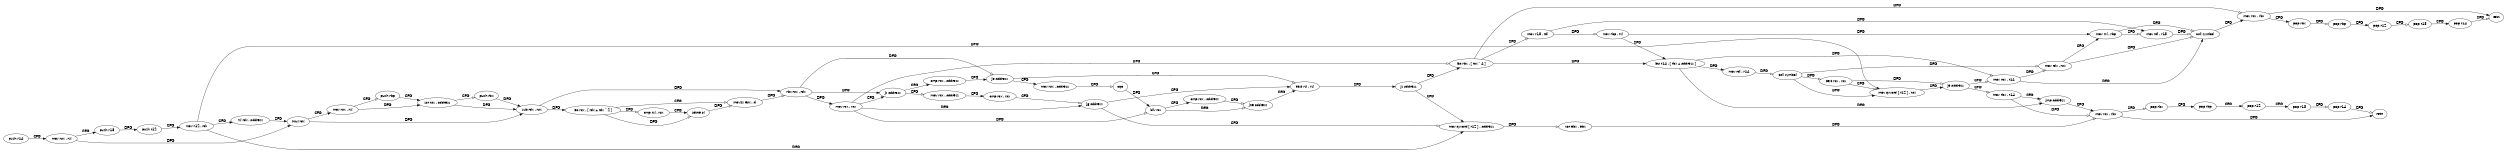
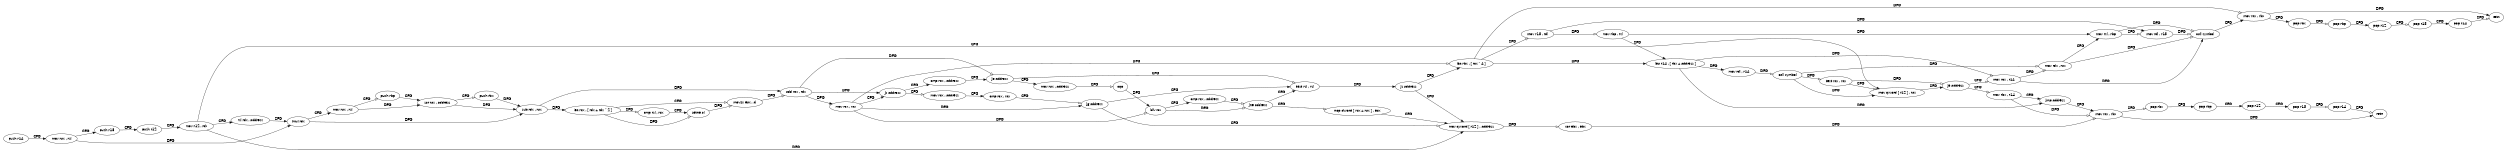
edge "mov r12 , rdx" -> "mov qword [ r12 ] , rax": label "DFG" -> "CFG"
node "rbx rax , rdx": label "rbx rax , rdx" -> "add rax , rdx"
node "nop dword [ rax + rax ] , eax": added
edge "push r13" -> "push r12": label "DFG" -> "CFG"
